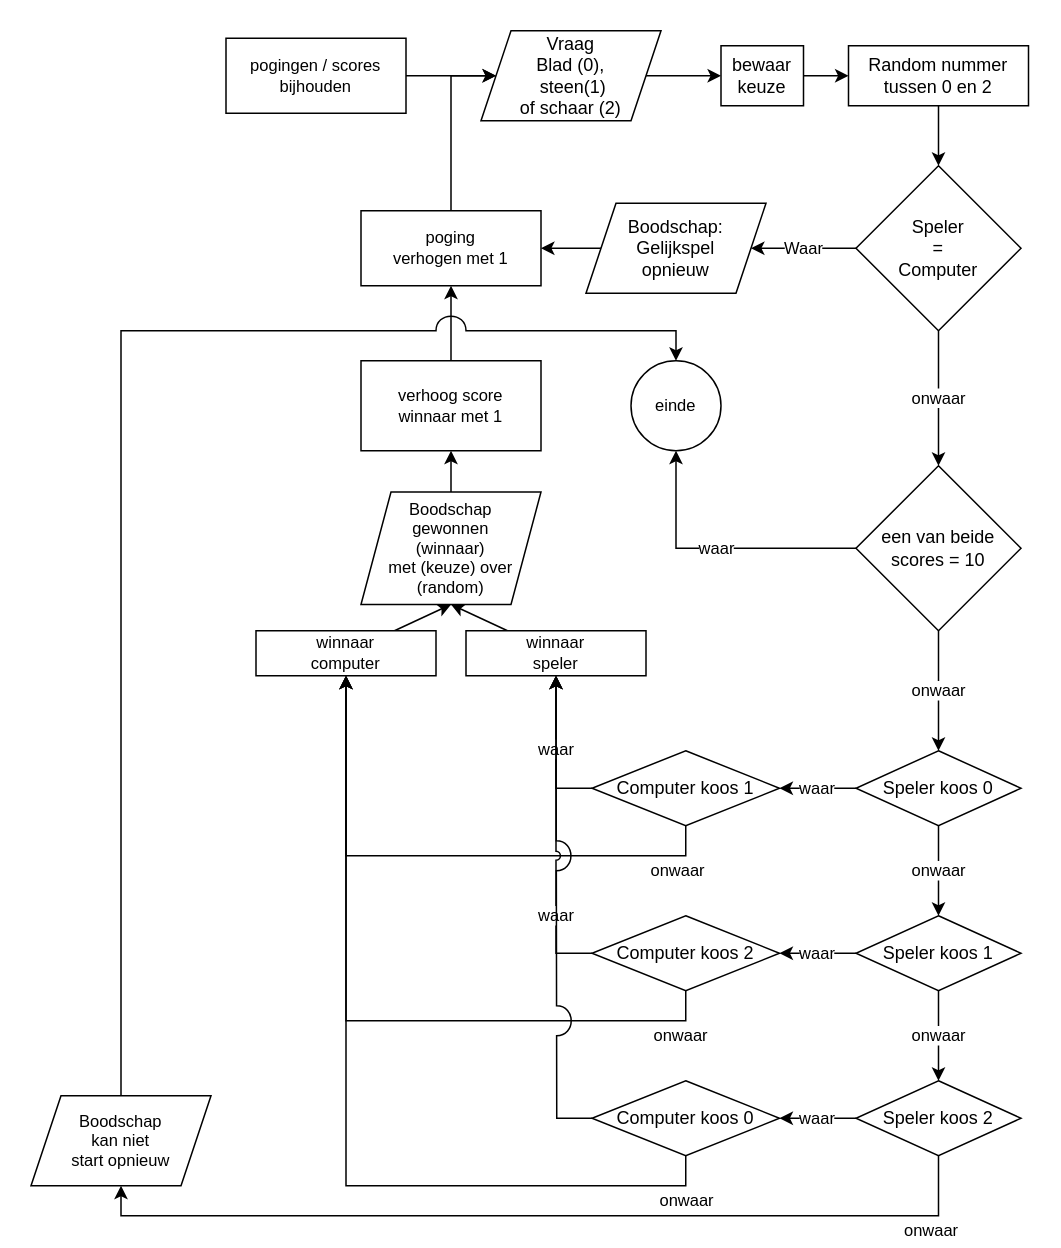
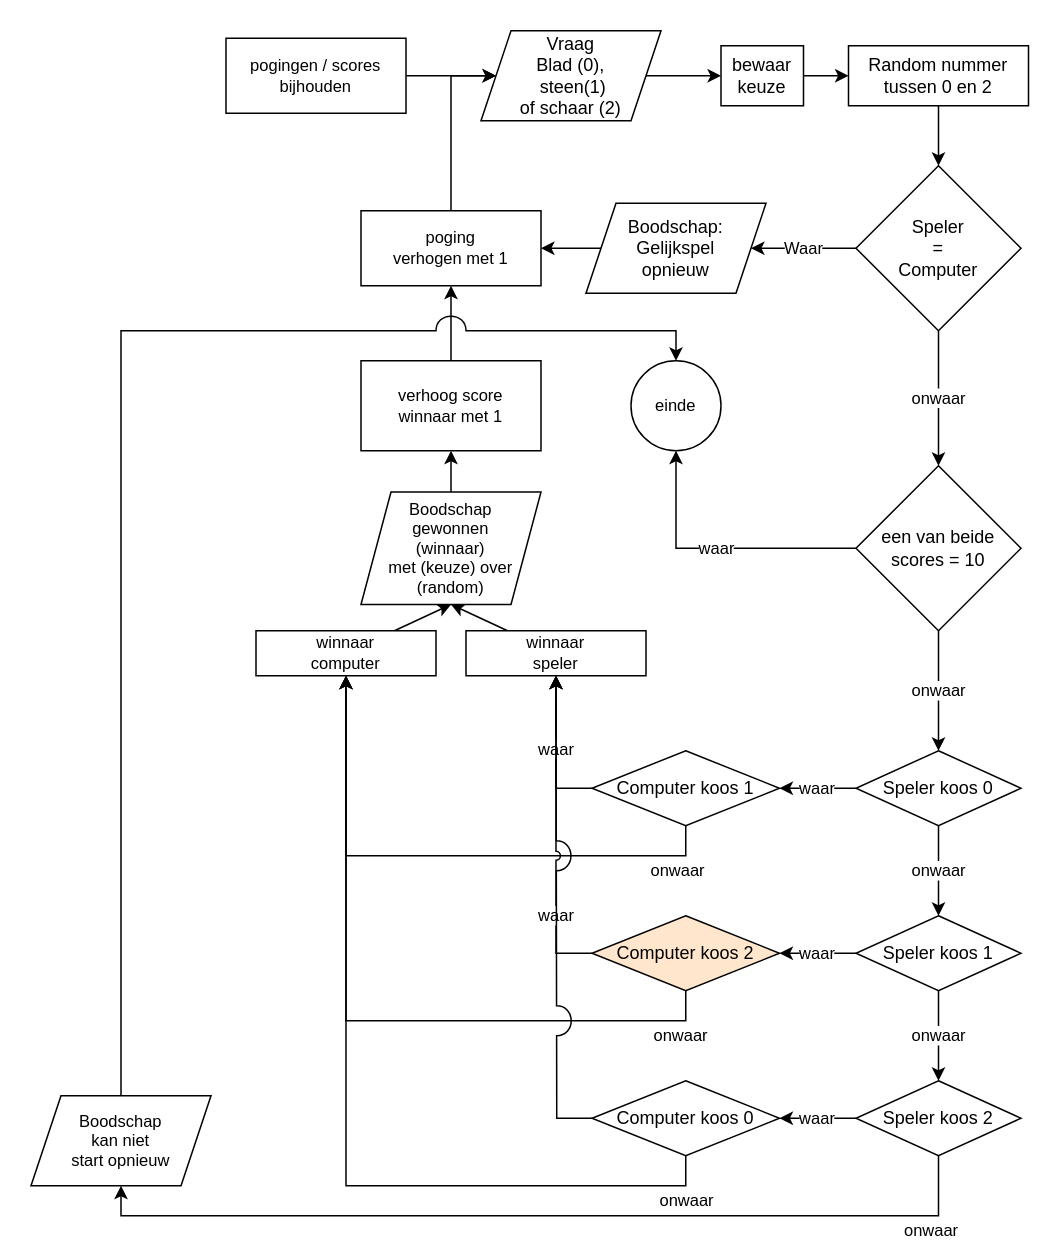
node "Computer koos 2": fillcolor #ffffff -> #ffe6cc
